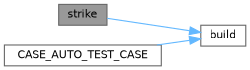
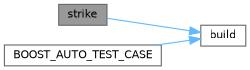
node "CASE_AUTO_TEST_CASE": label "CASE_AUTO_TEST_CASE" -> "BOOST_AUTO_TEST_CASE"
